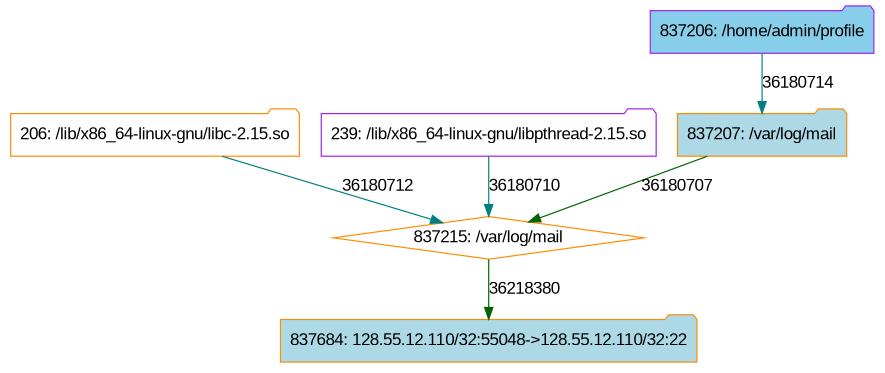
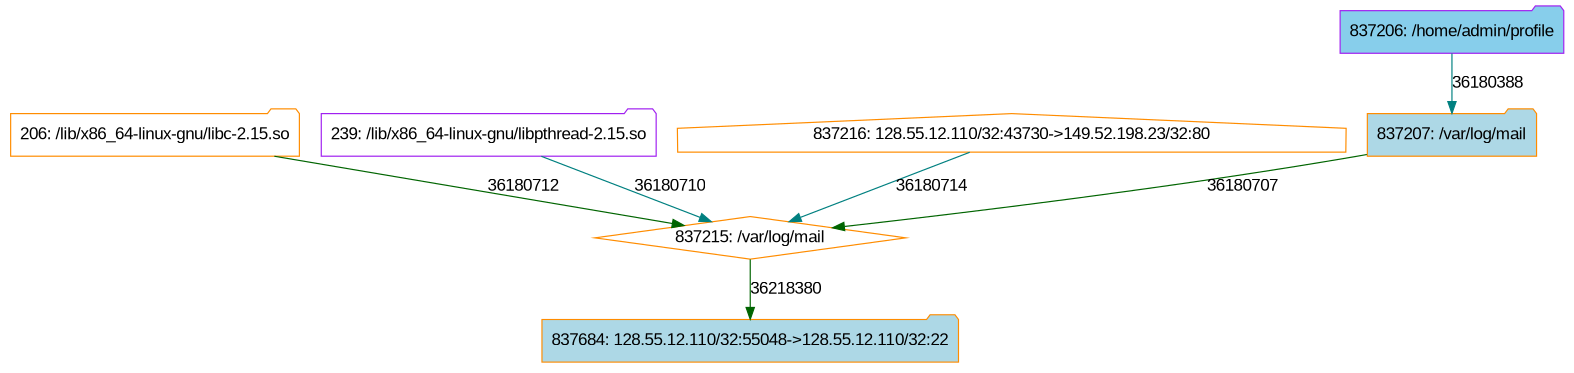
edge "837206: /home/admin/profile" -> "837207: /var/log/mail": label "36180714" -> "36180388"
node "837216: 128.55.12.110/32:43730->149.52.198.23/32:80": added
edge "206: /lib/x86_64-linux-gnu/libc-2.15.so" -> "837215: /var/log/mail": color teal -> darkgreen
